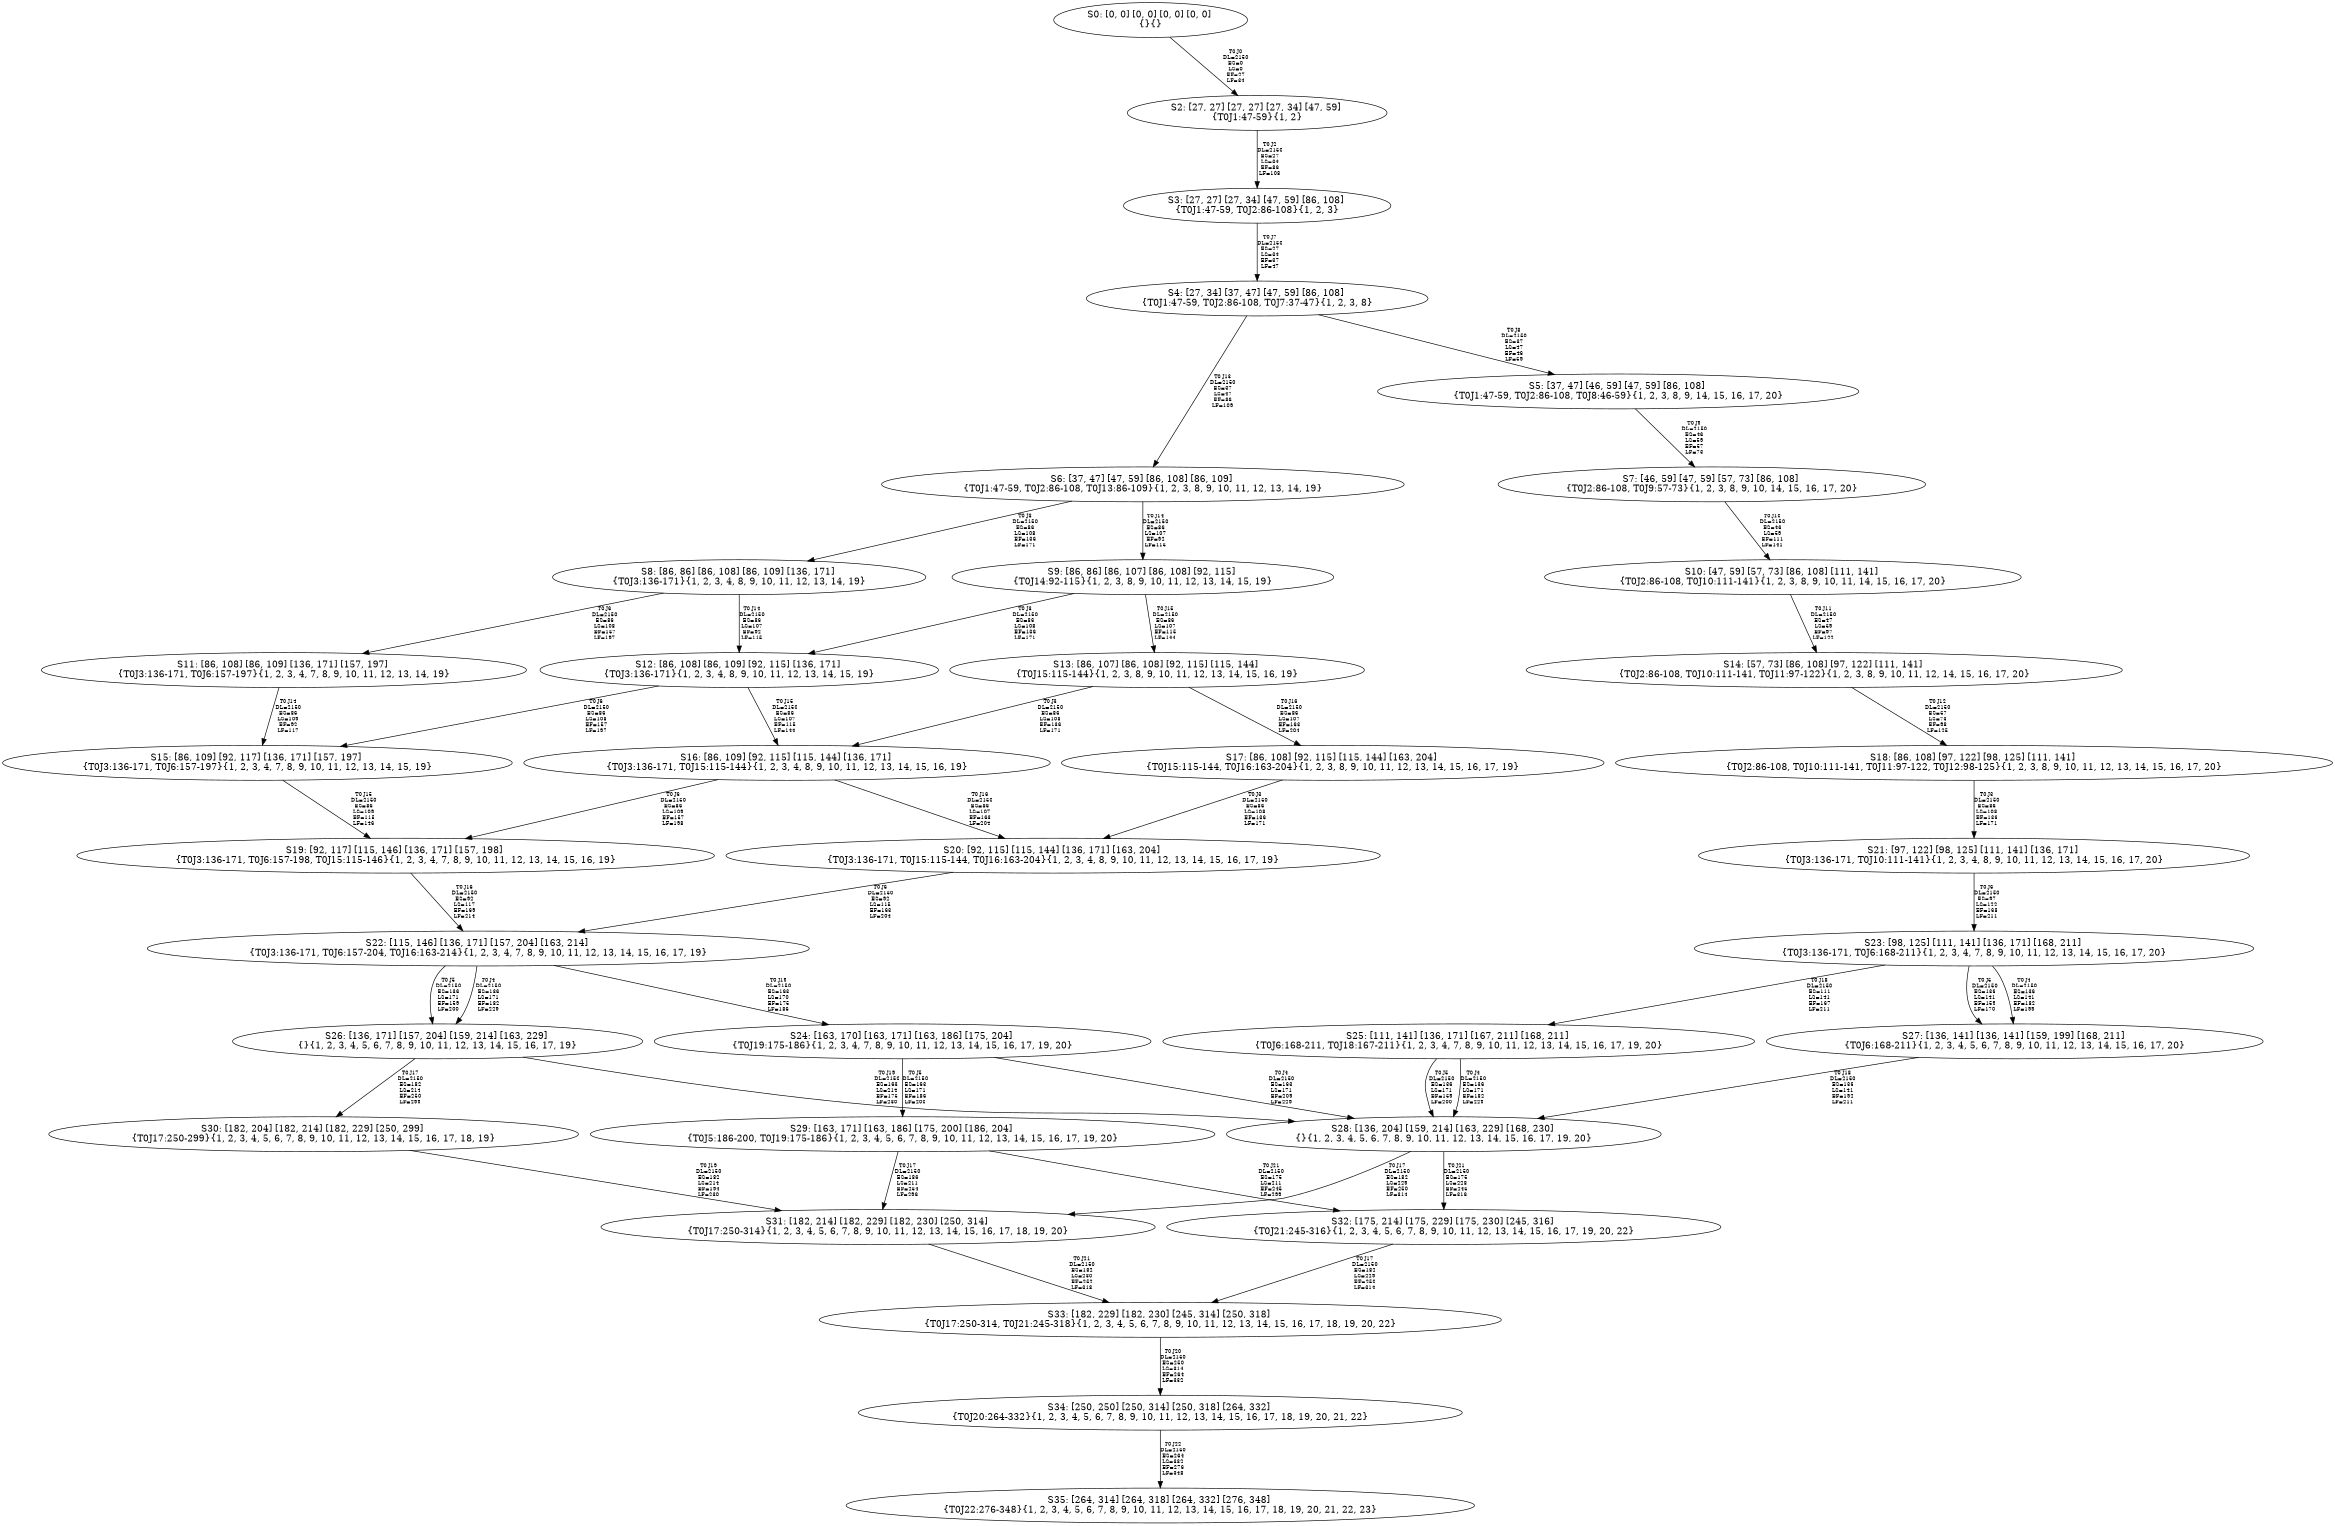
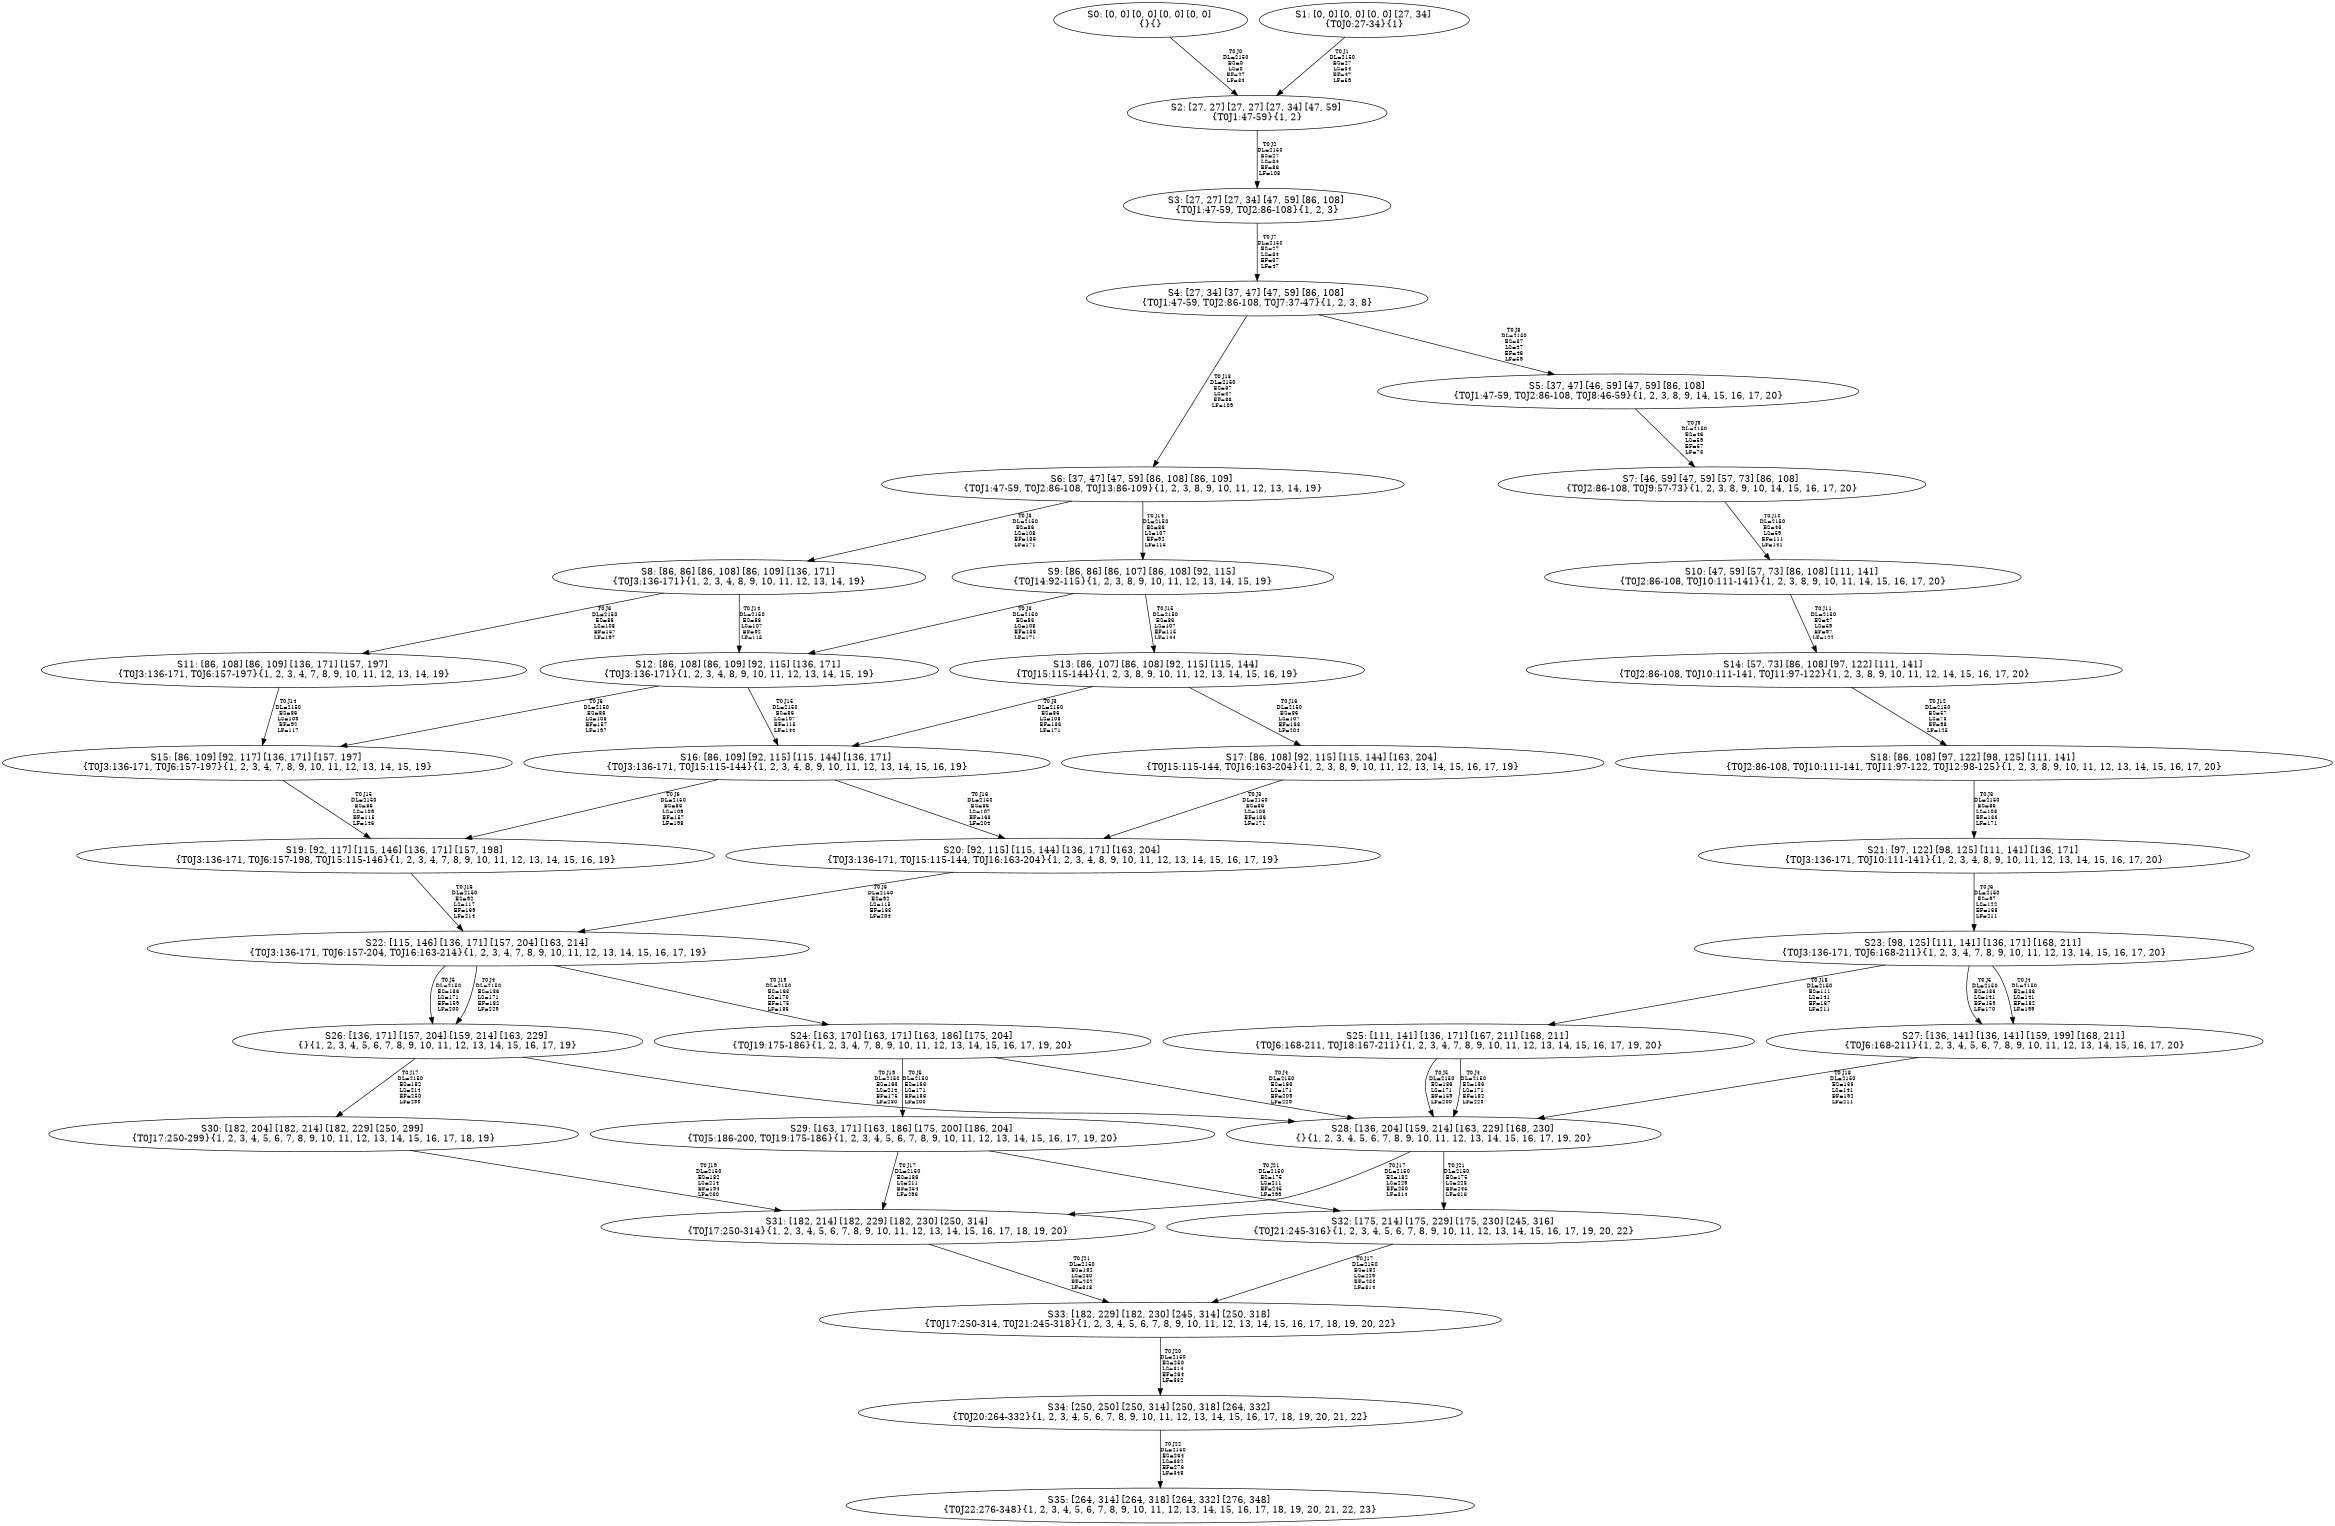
node "S1: [0, 0] [0, 0] [0, 0] [27, 34] {T0J0:27-34}{1}": added
